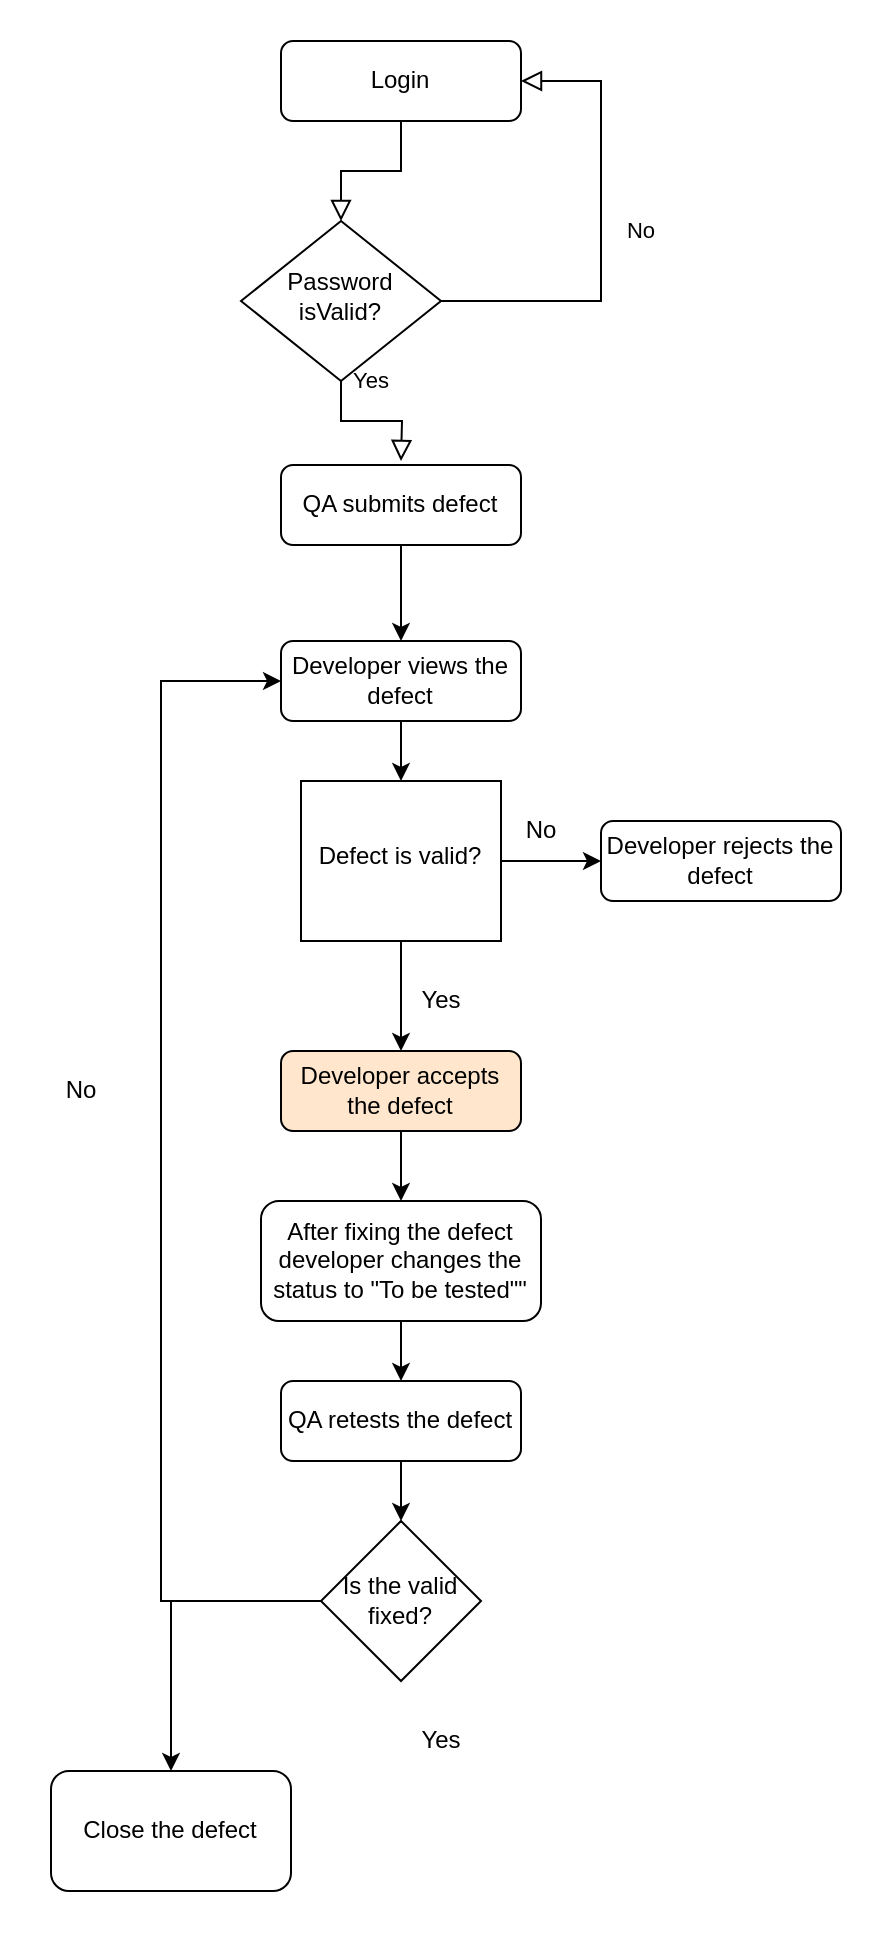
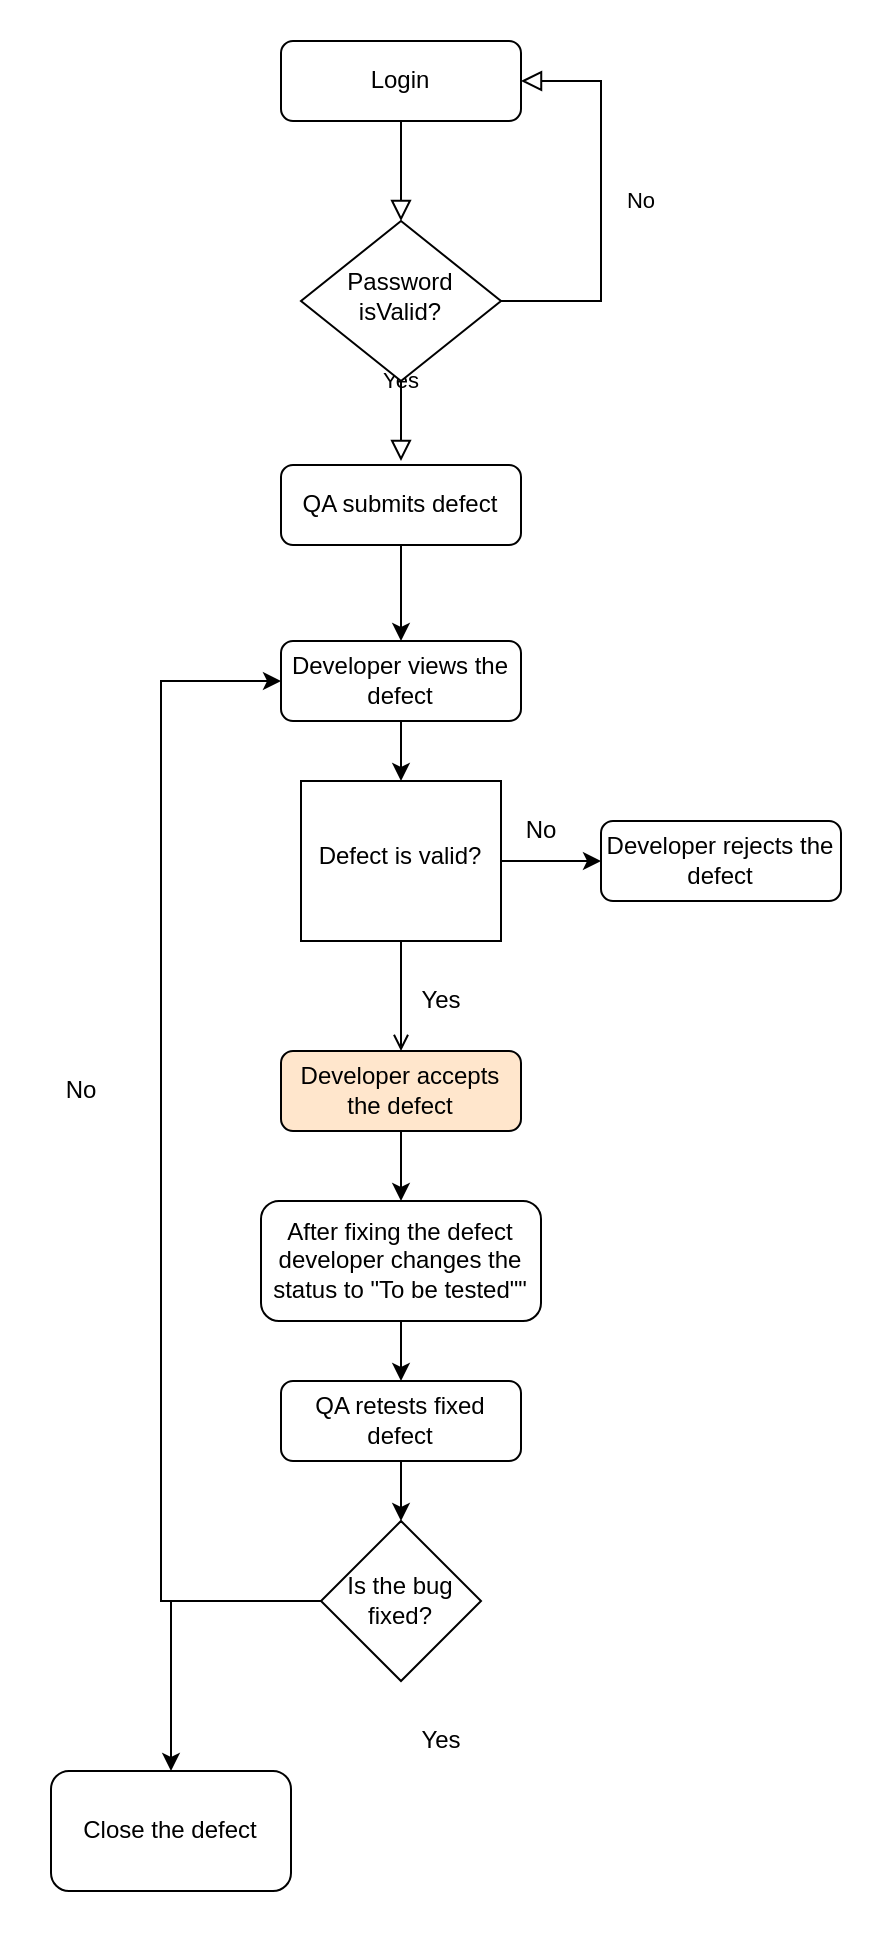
node "Password isValid?": moved (341, 301) -> (401, 301)
edge "Defect is valid?" -> "Developer accepts the defect": arrowhead classic -> open
node "QA retests the defect": label "QA retests the defect" -> "QA retests fixed defect"
node "Is the valid fixed?": label "Is the valid fixed?" -> "Is the bug fixed?"
